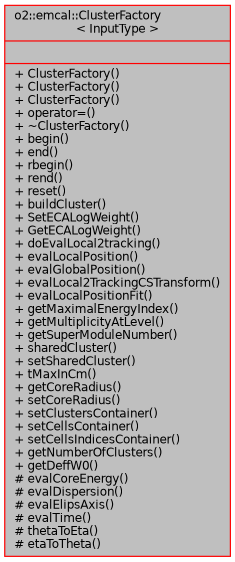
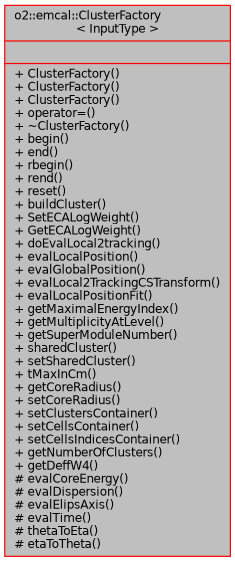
node "o2::emcal::ClusterFactory": text "+ getDeffW0()" -> "+ getDeffW4()"
